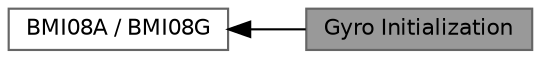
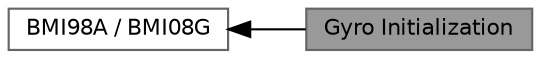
node "BMI08A / BMI08G": label "BMI08A / BMI08G" -> "BMI98A / BMI08G"
